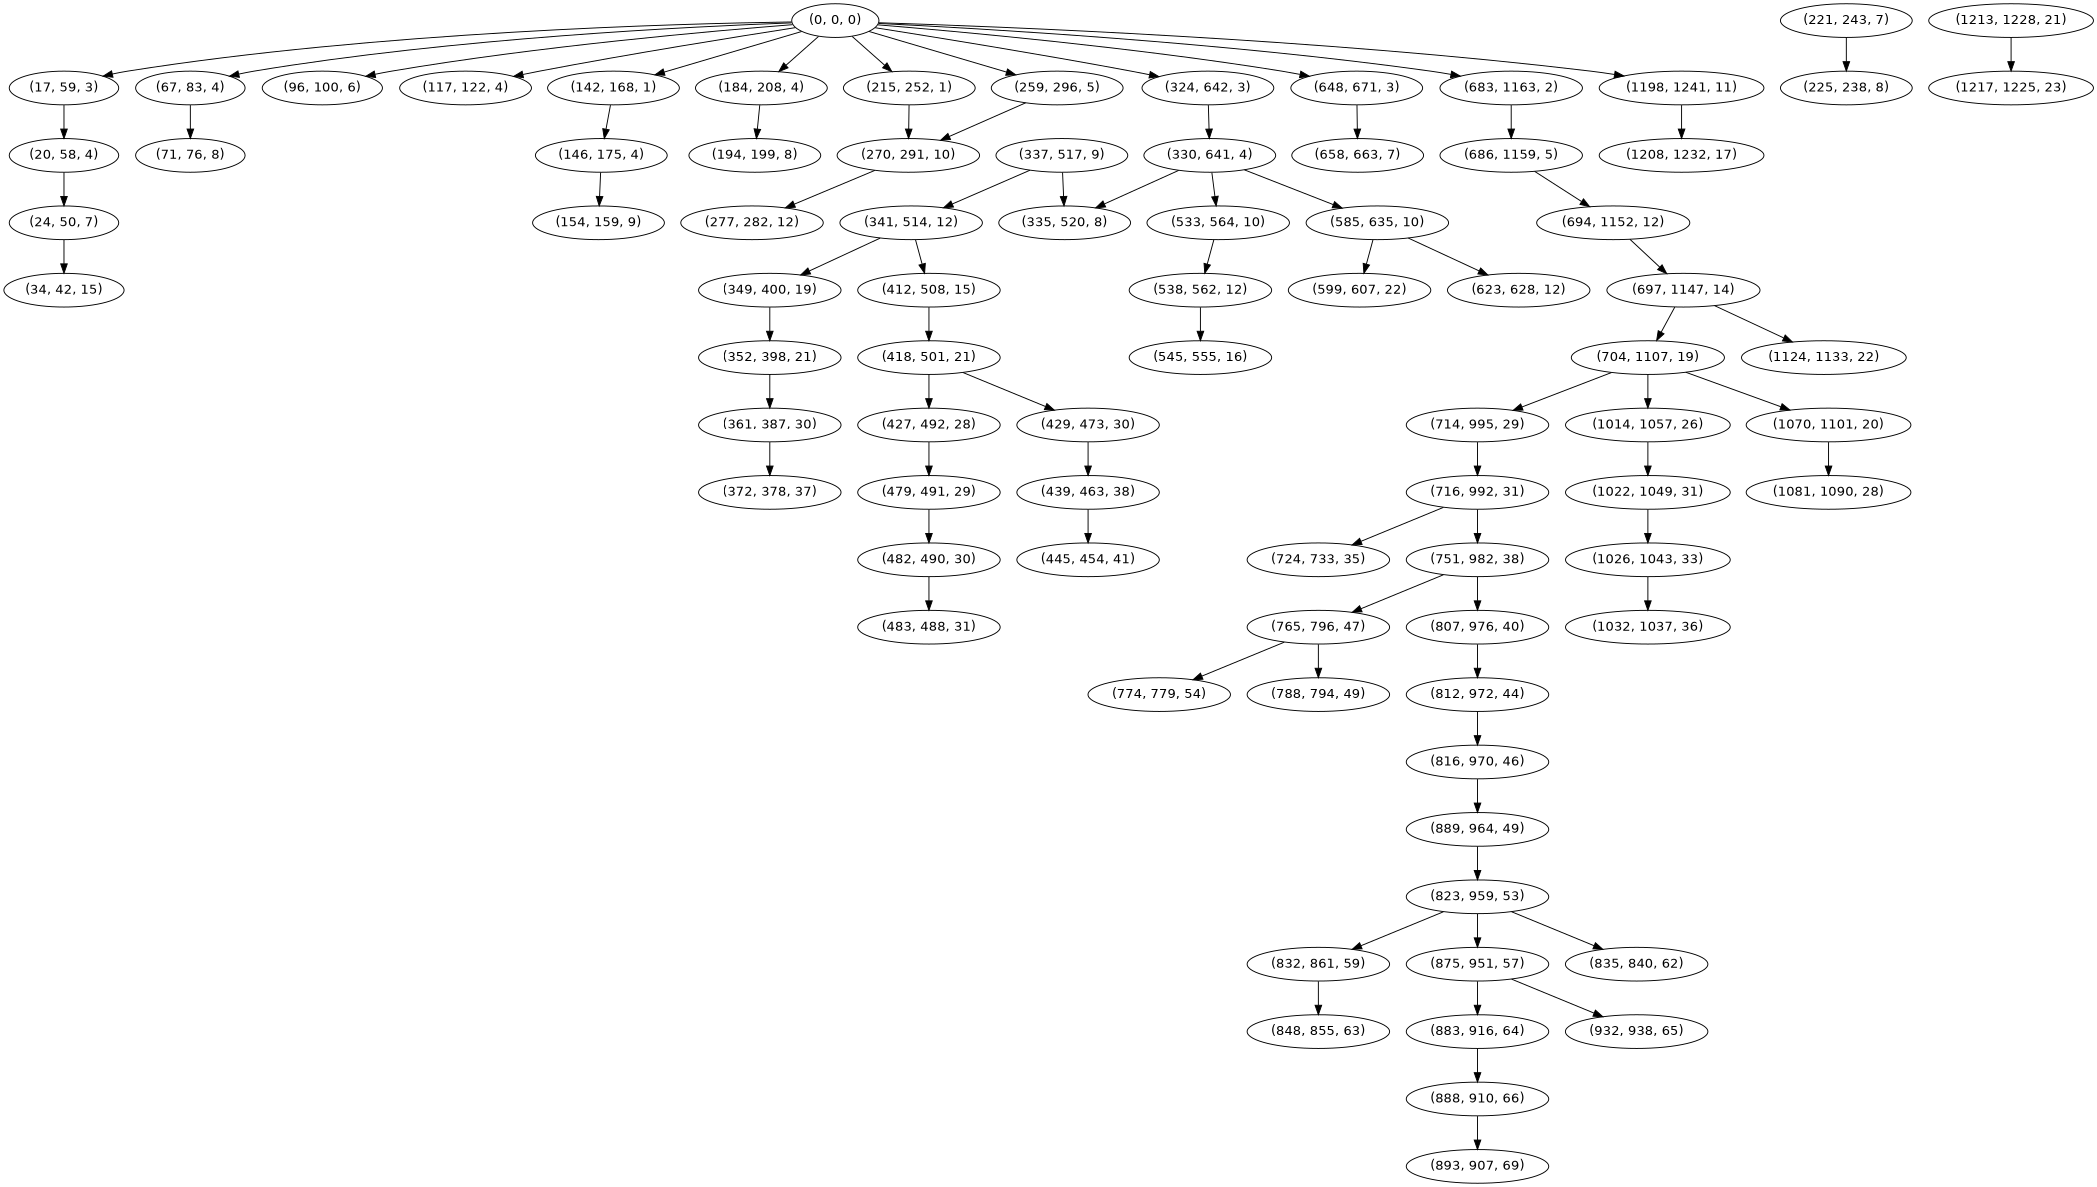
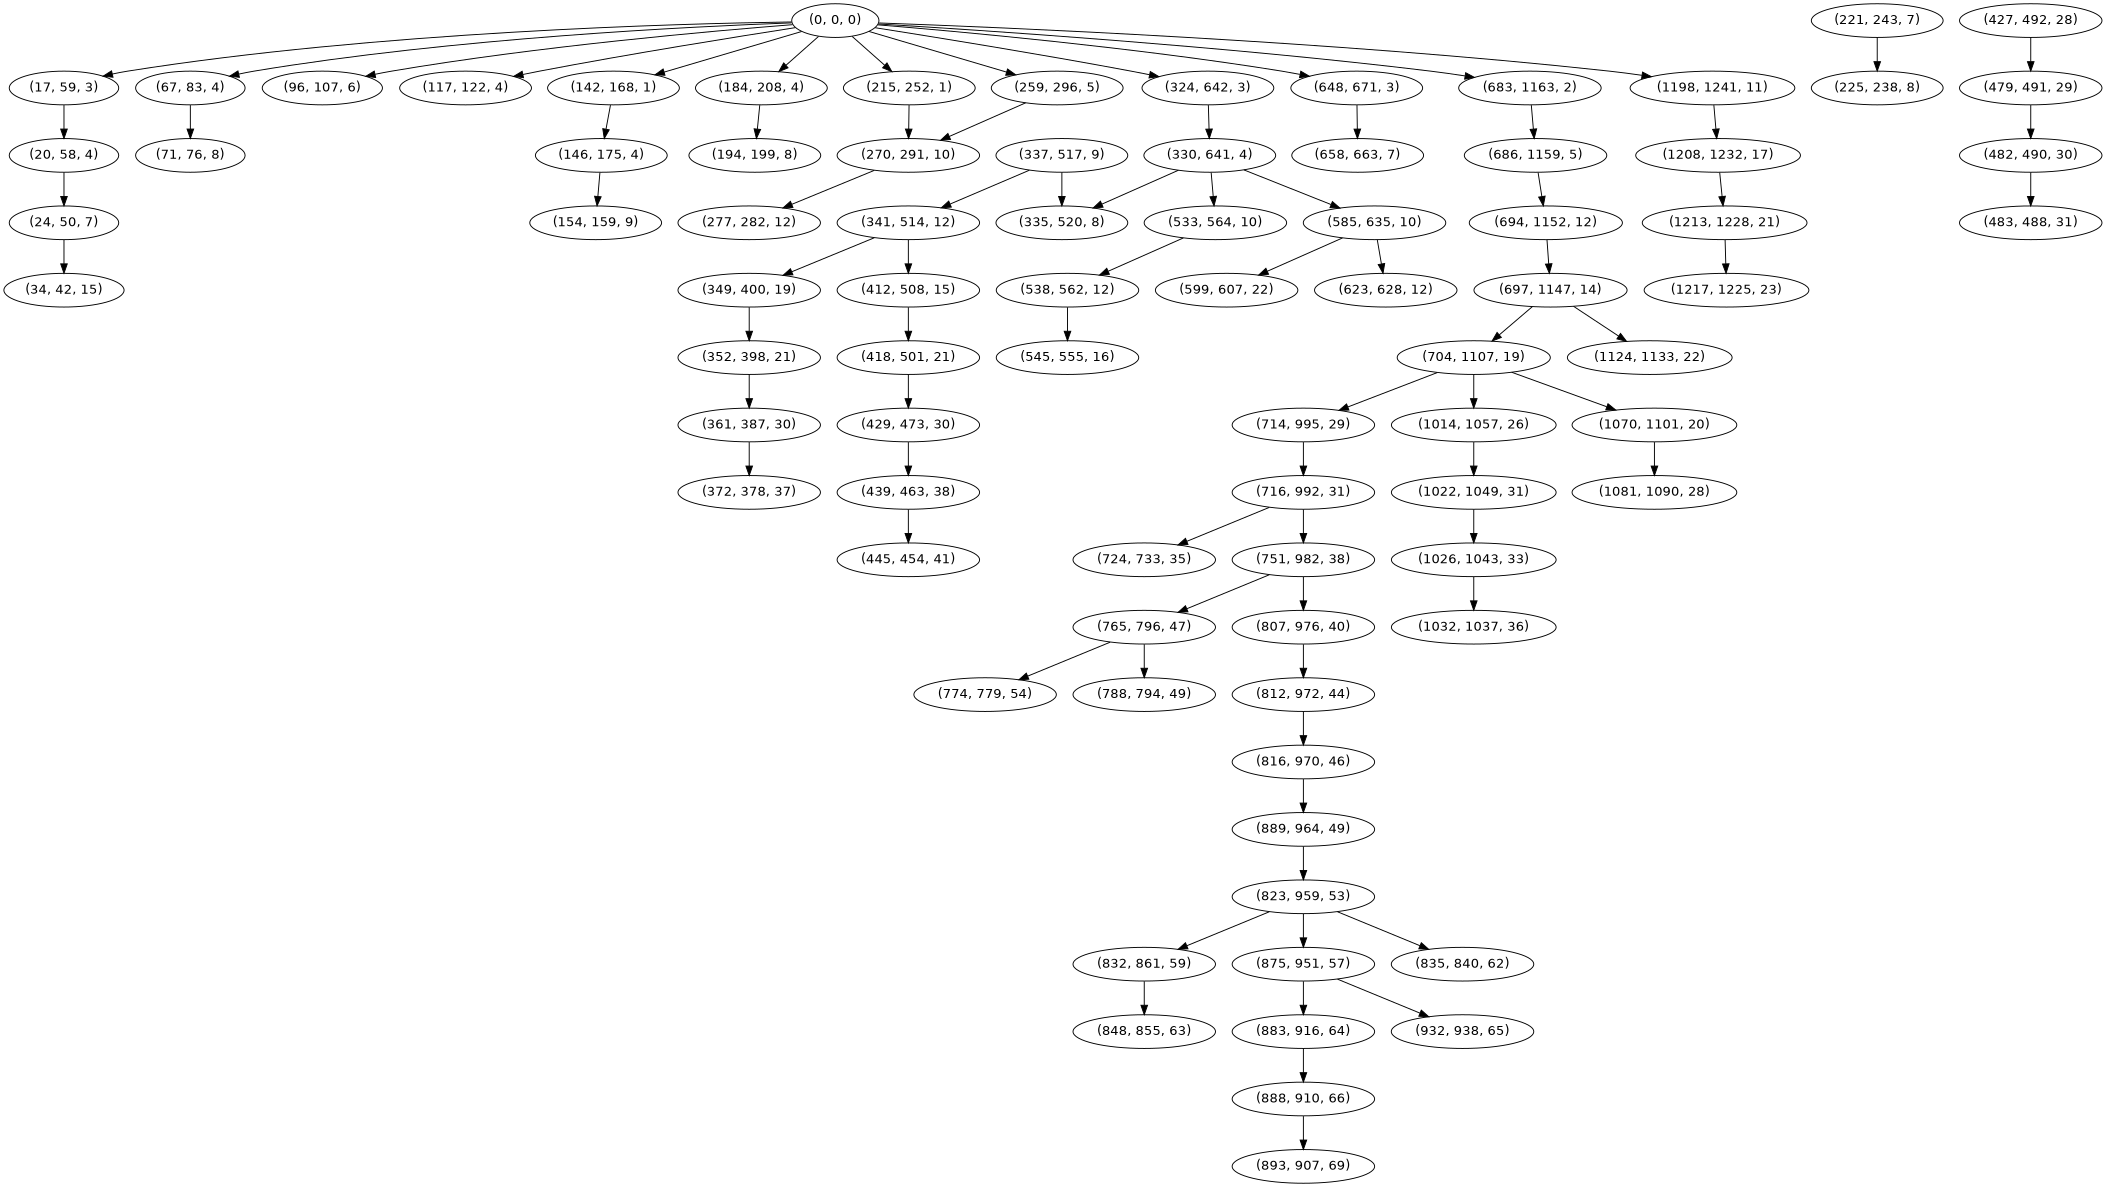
node "(96, 100, 6)": label "(96, 100, 6)" -> "(96, 107, 6)"
edge "(1208, 1232, 17)" -> "(1213, 1228, 21)": added
edge "(418, 501, 21)" -> "(427, 492, 28)": removed
